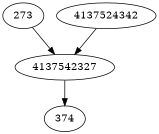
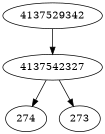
node "4137524342": label "4137524342" -> "4137529342"
edge "273" -> "4137542327": reversed
node "374": label "374" -> "274"
